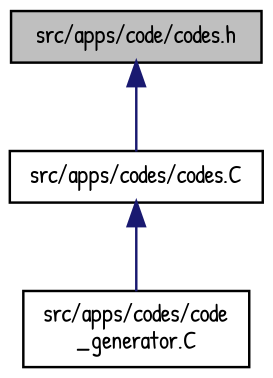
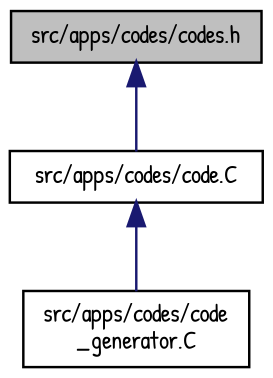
node "src/apps/code/codes.h": label "src/apps/code/codes.h" -> "src/apps/codes/codes.h"
node "src/apps/codes/codes.C": label "src/apps/codes/codes.C" -> "src/apps/codes/code.C"
